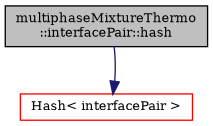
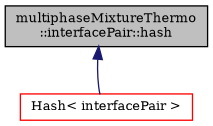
edge "multiphaseMixtureThermo ::interfacePair::hash" -> "Hash< interfacePair >": reversed
